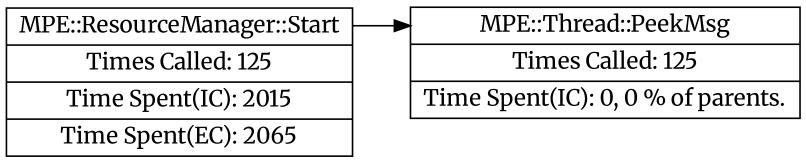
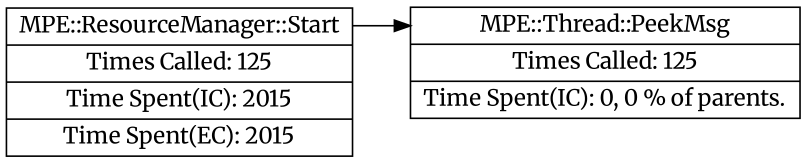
node "MPE::ResourceManager::Start": text "Time Spent(EC): 2065" -> "Time Spent(EC): 2015"
